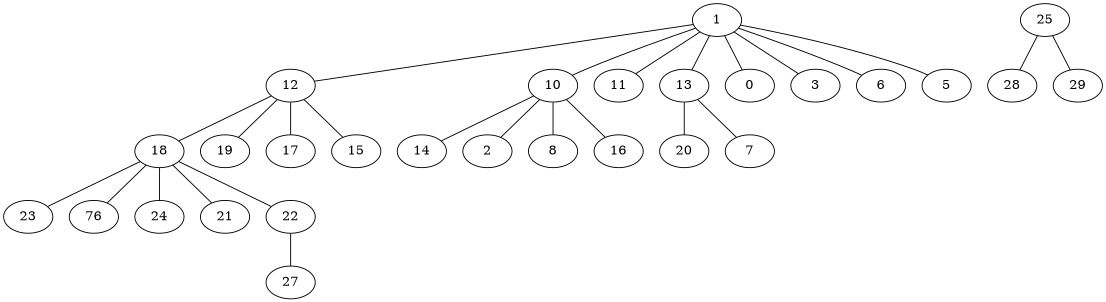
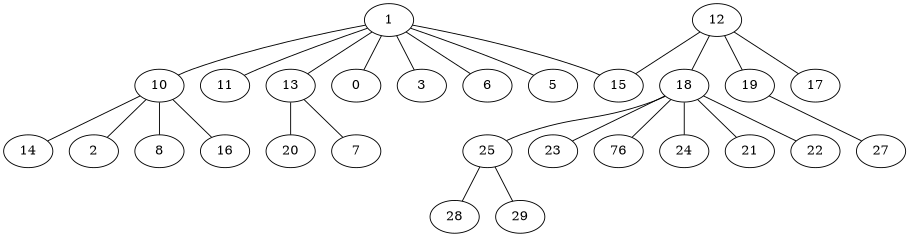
edge "1" -- "12": now "1" -- "15"
edge "18" -- "25": added
edge "22" -- "27": now "19" -- "27"
